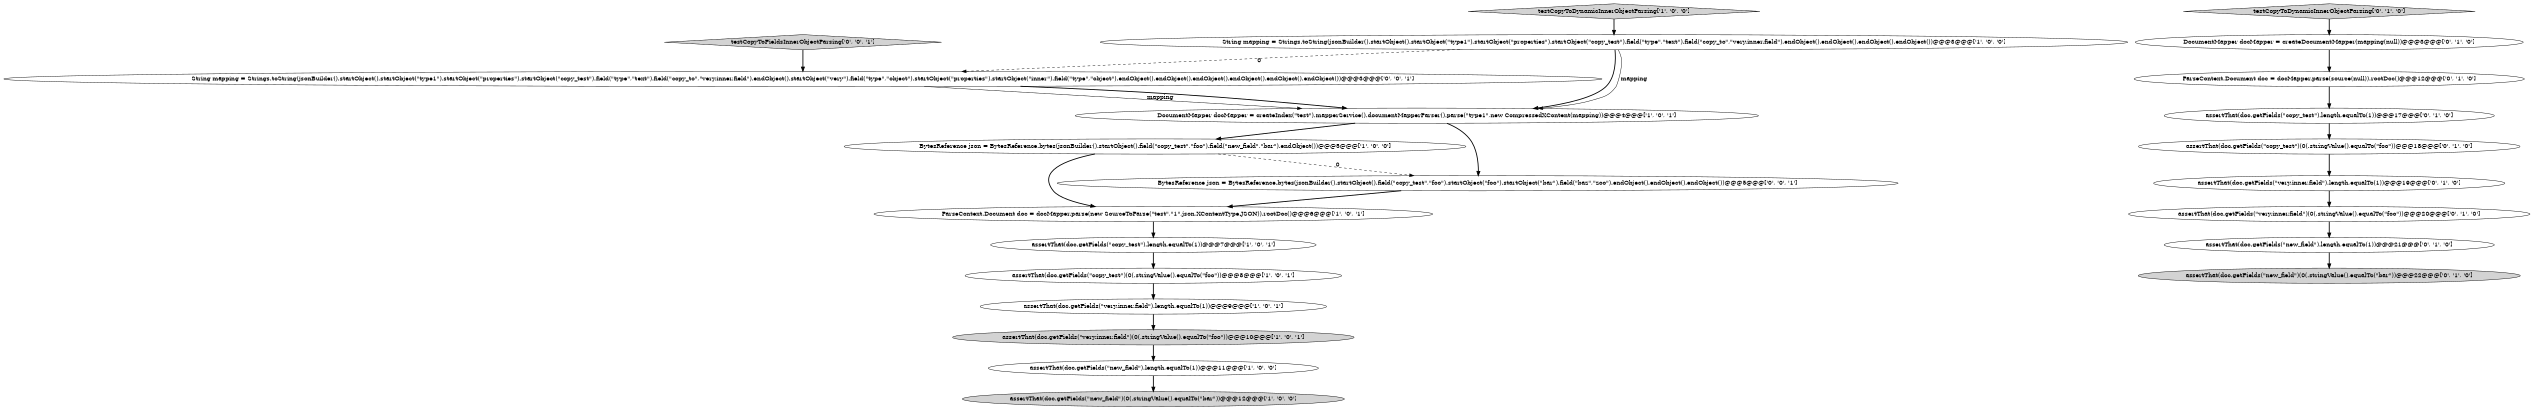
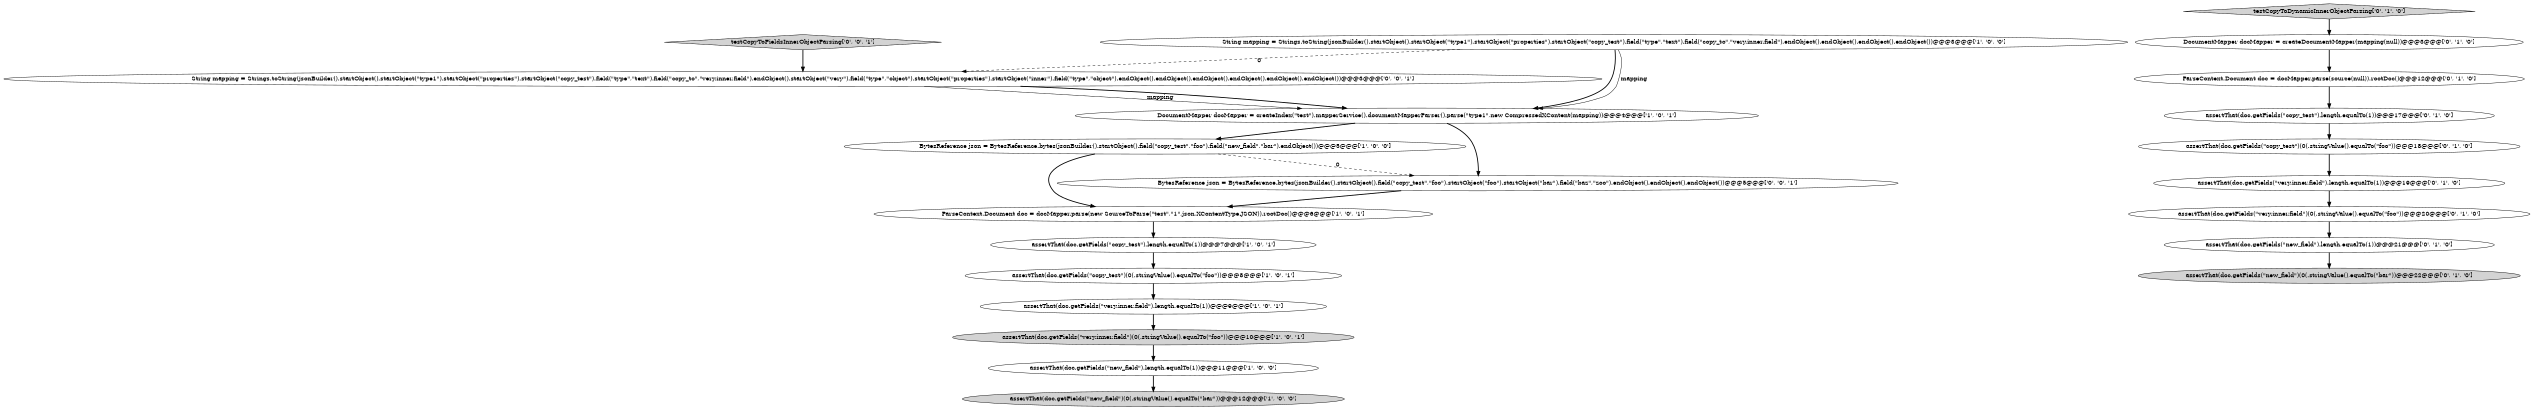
node "testCopyToDynamicInnerObjectParsing['1', '0', '0']": removed
